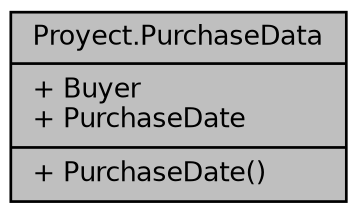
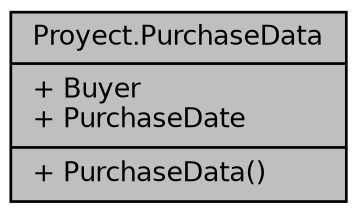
node "Proyect.PurchaseData": text "+ PurchaseDate()" -> "+ PurchaseData()"
